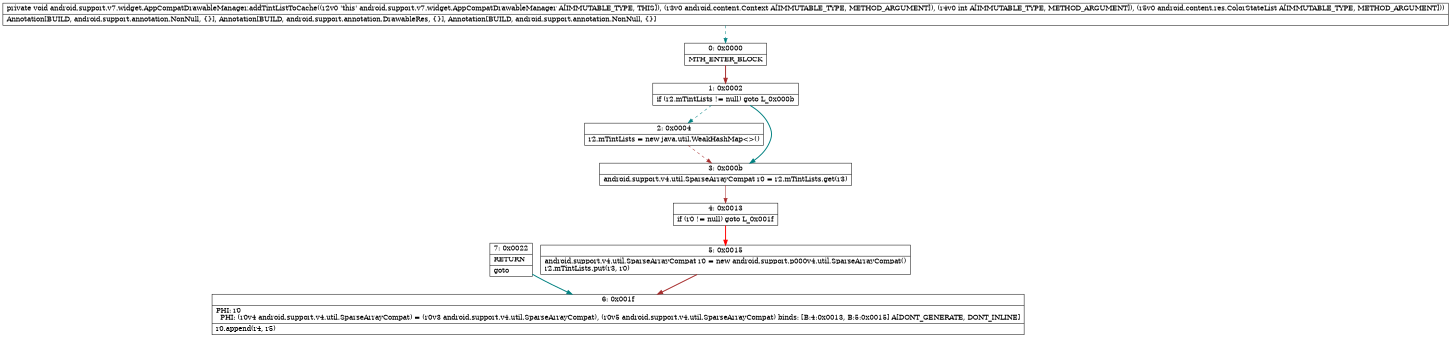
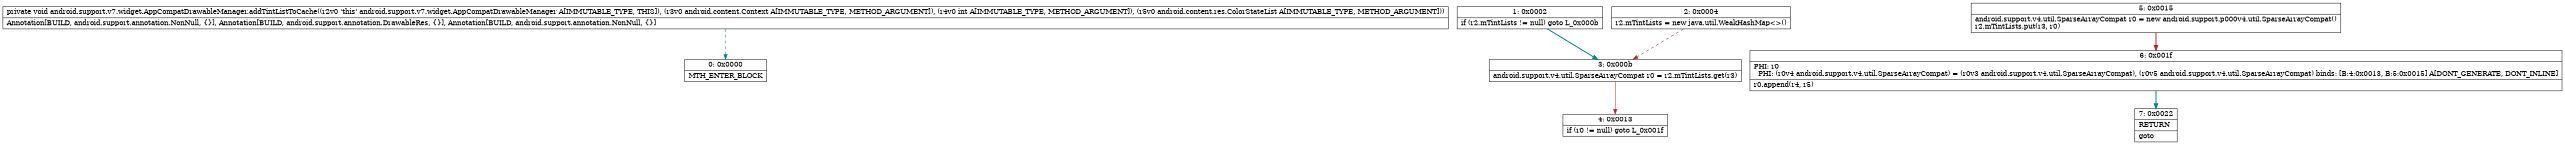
edge "0: 0x0000" -> "1: 0x0002": removed
edge "1: 0x0002" -> "2: 0x0004": removed
edge "4: 0x0013" -> "5: 0x0015": removed
edge "7: 0x0022" -> "6: 0x001f": reversed
